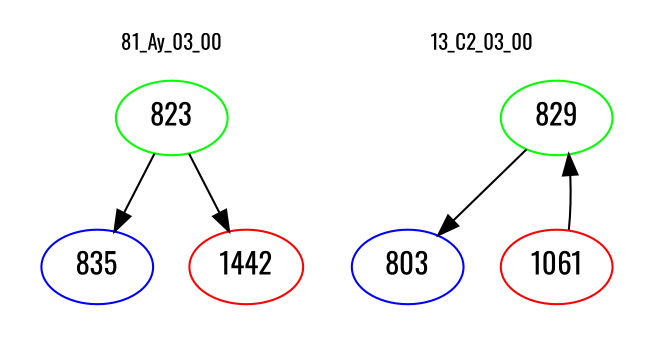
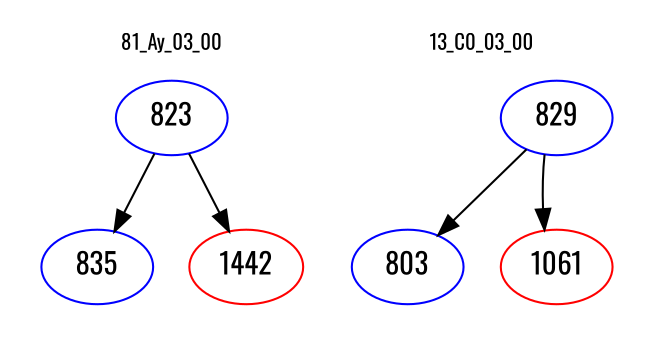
cluster "13_C2_03_00": label "13_C2_03_00" -> "13_C0_03_00"
node "823": color green -> blue
node "829": color green -> blue
edge "1061" -> "829": reversed
